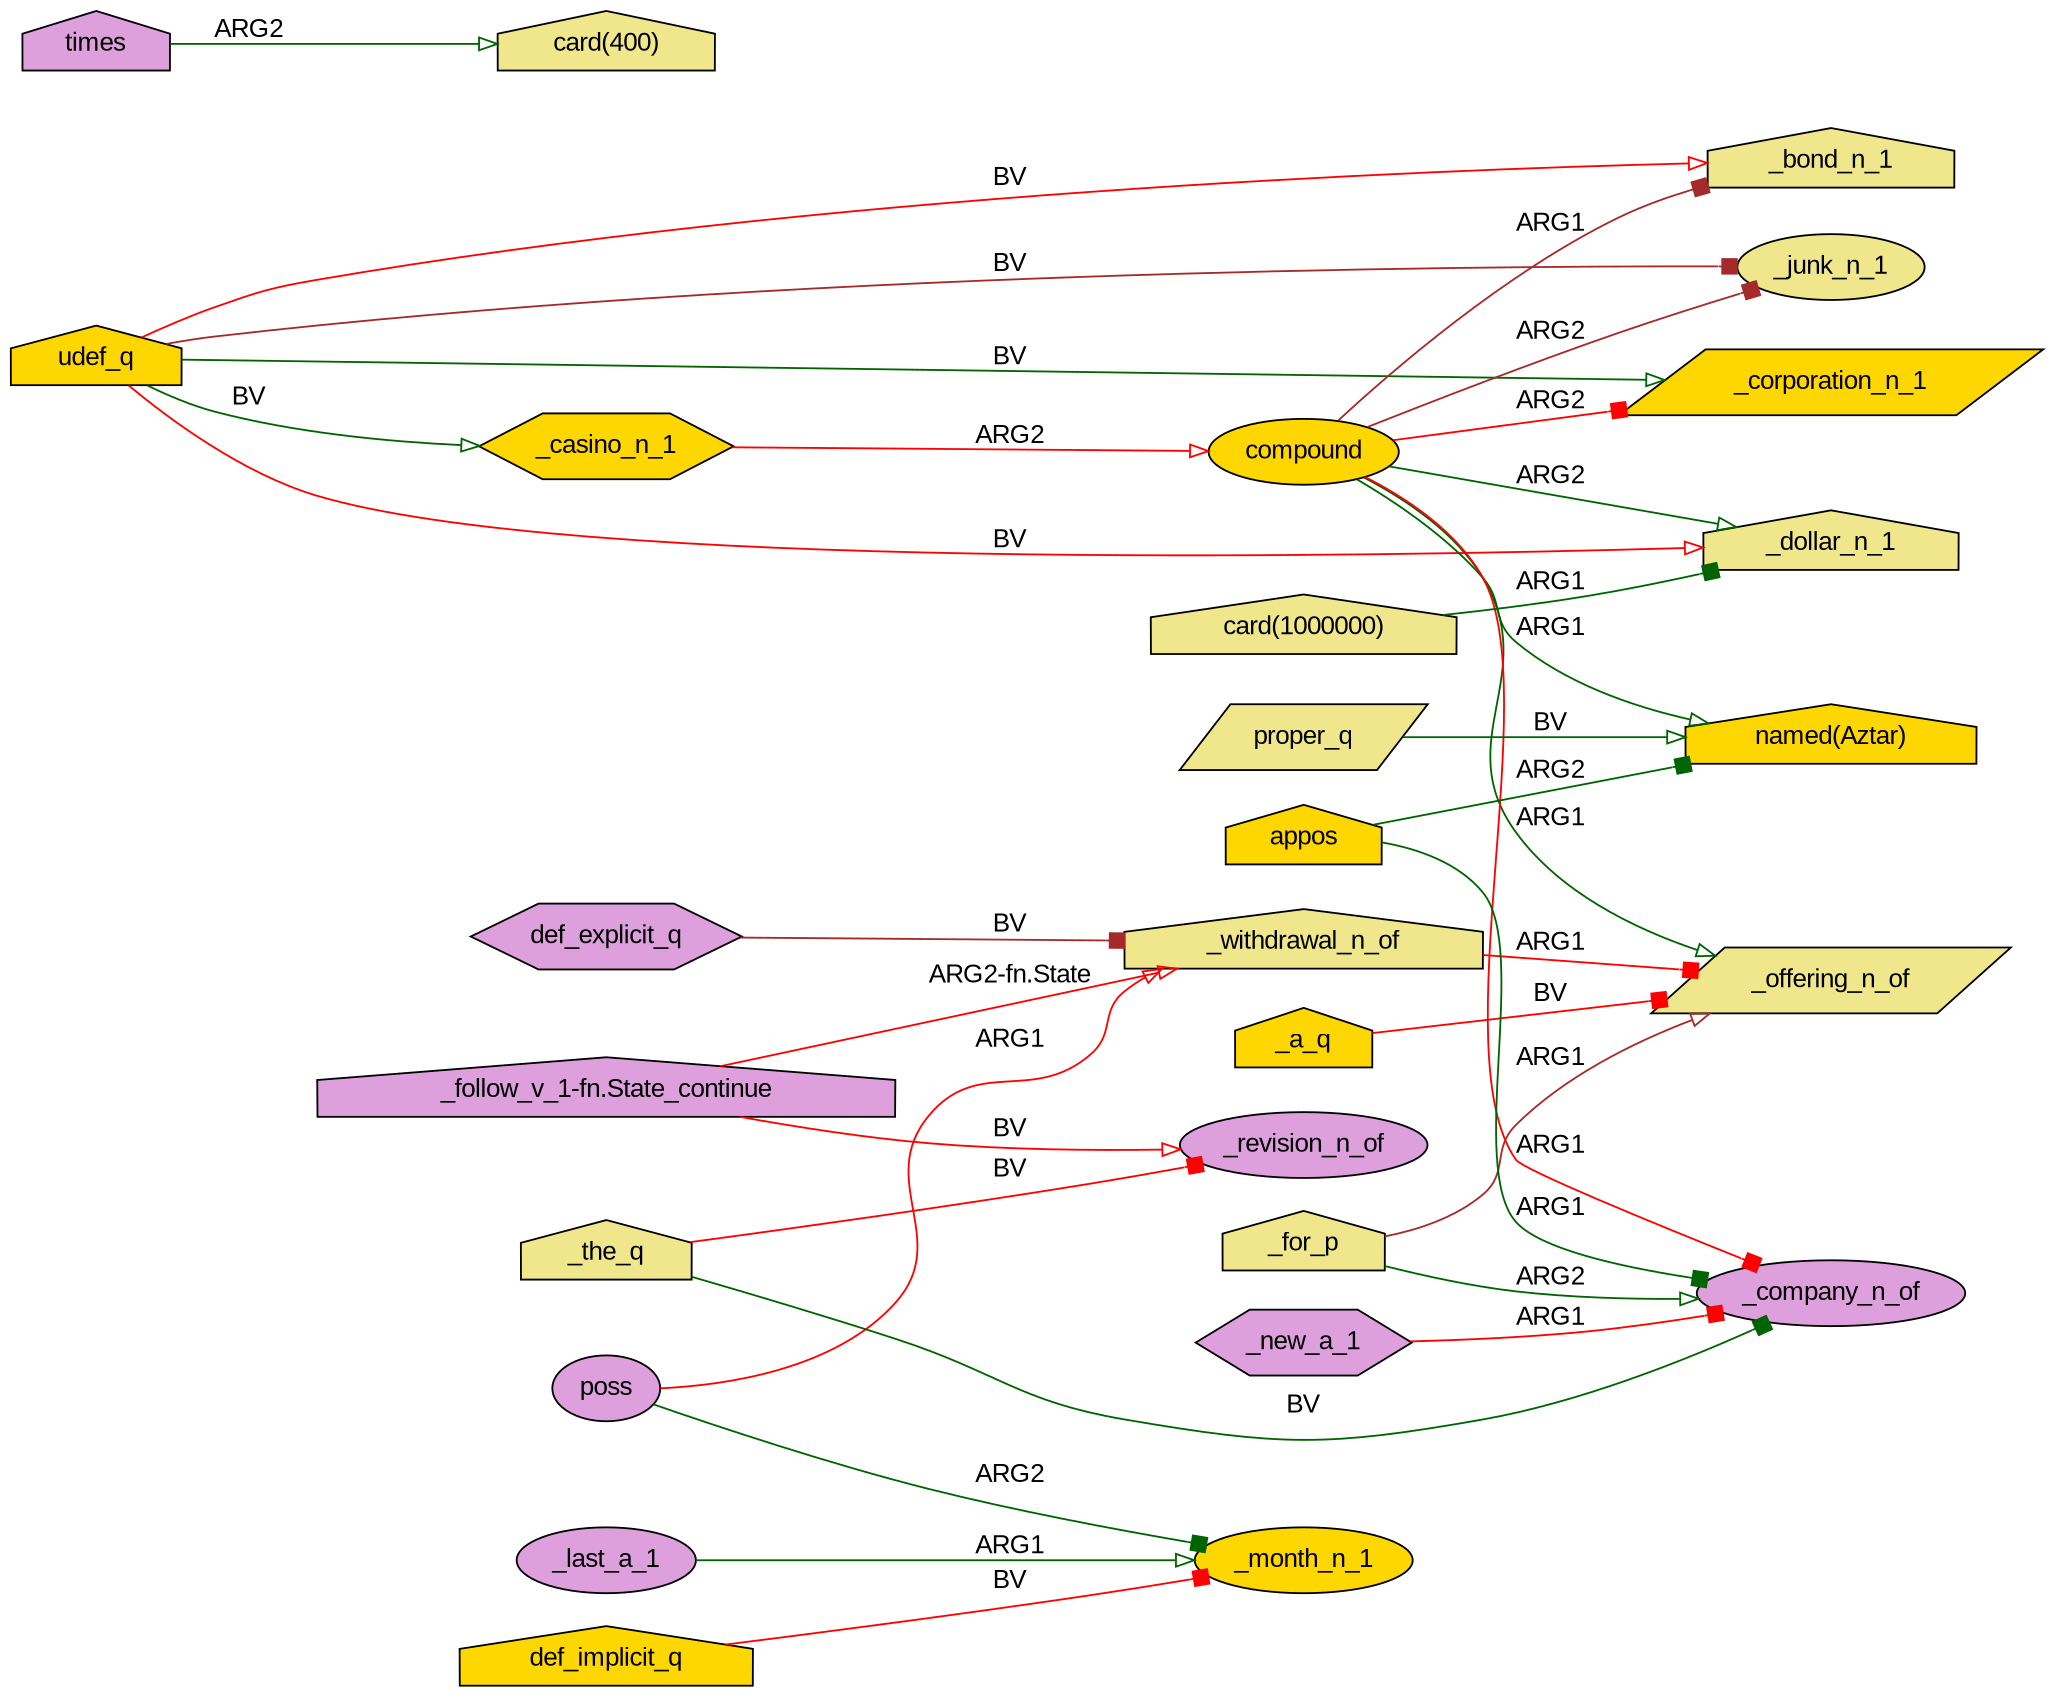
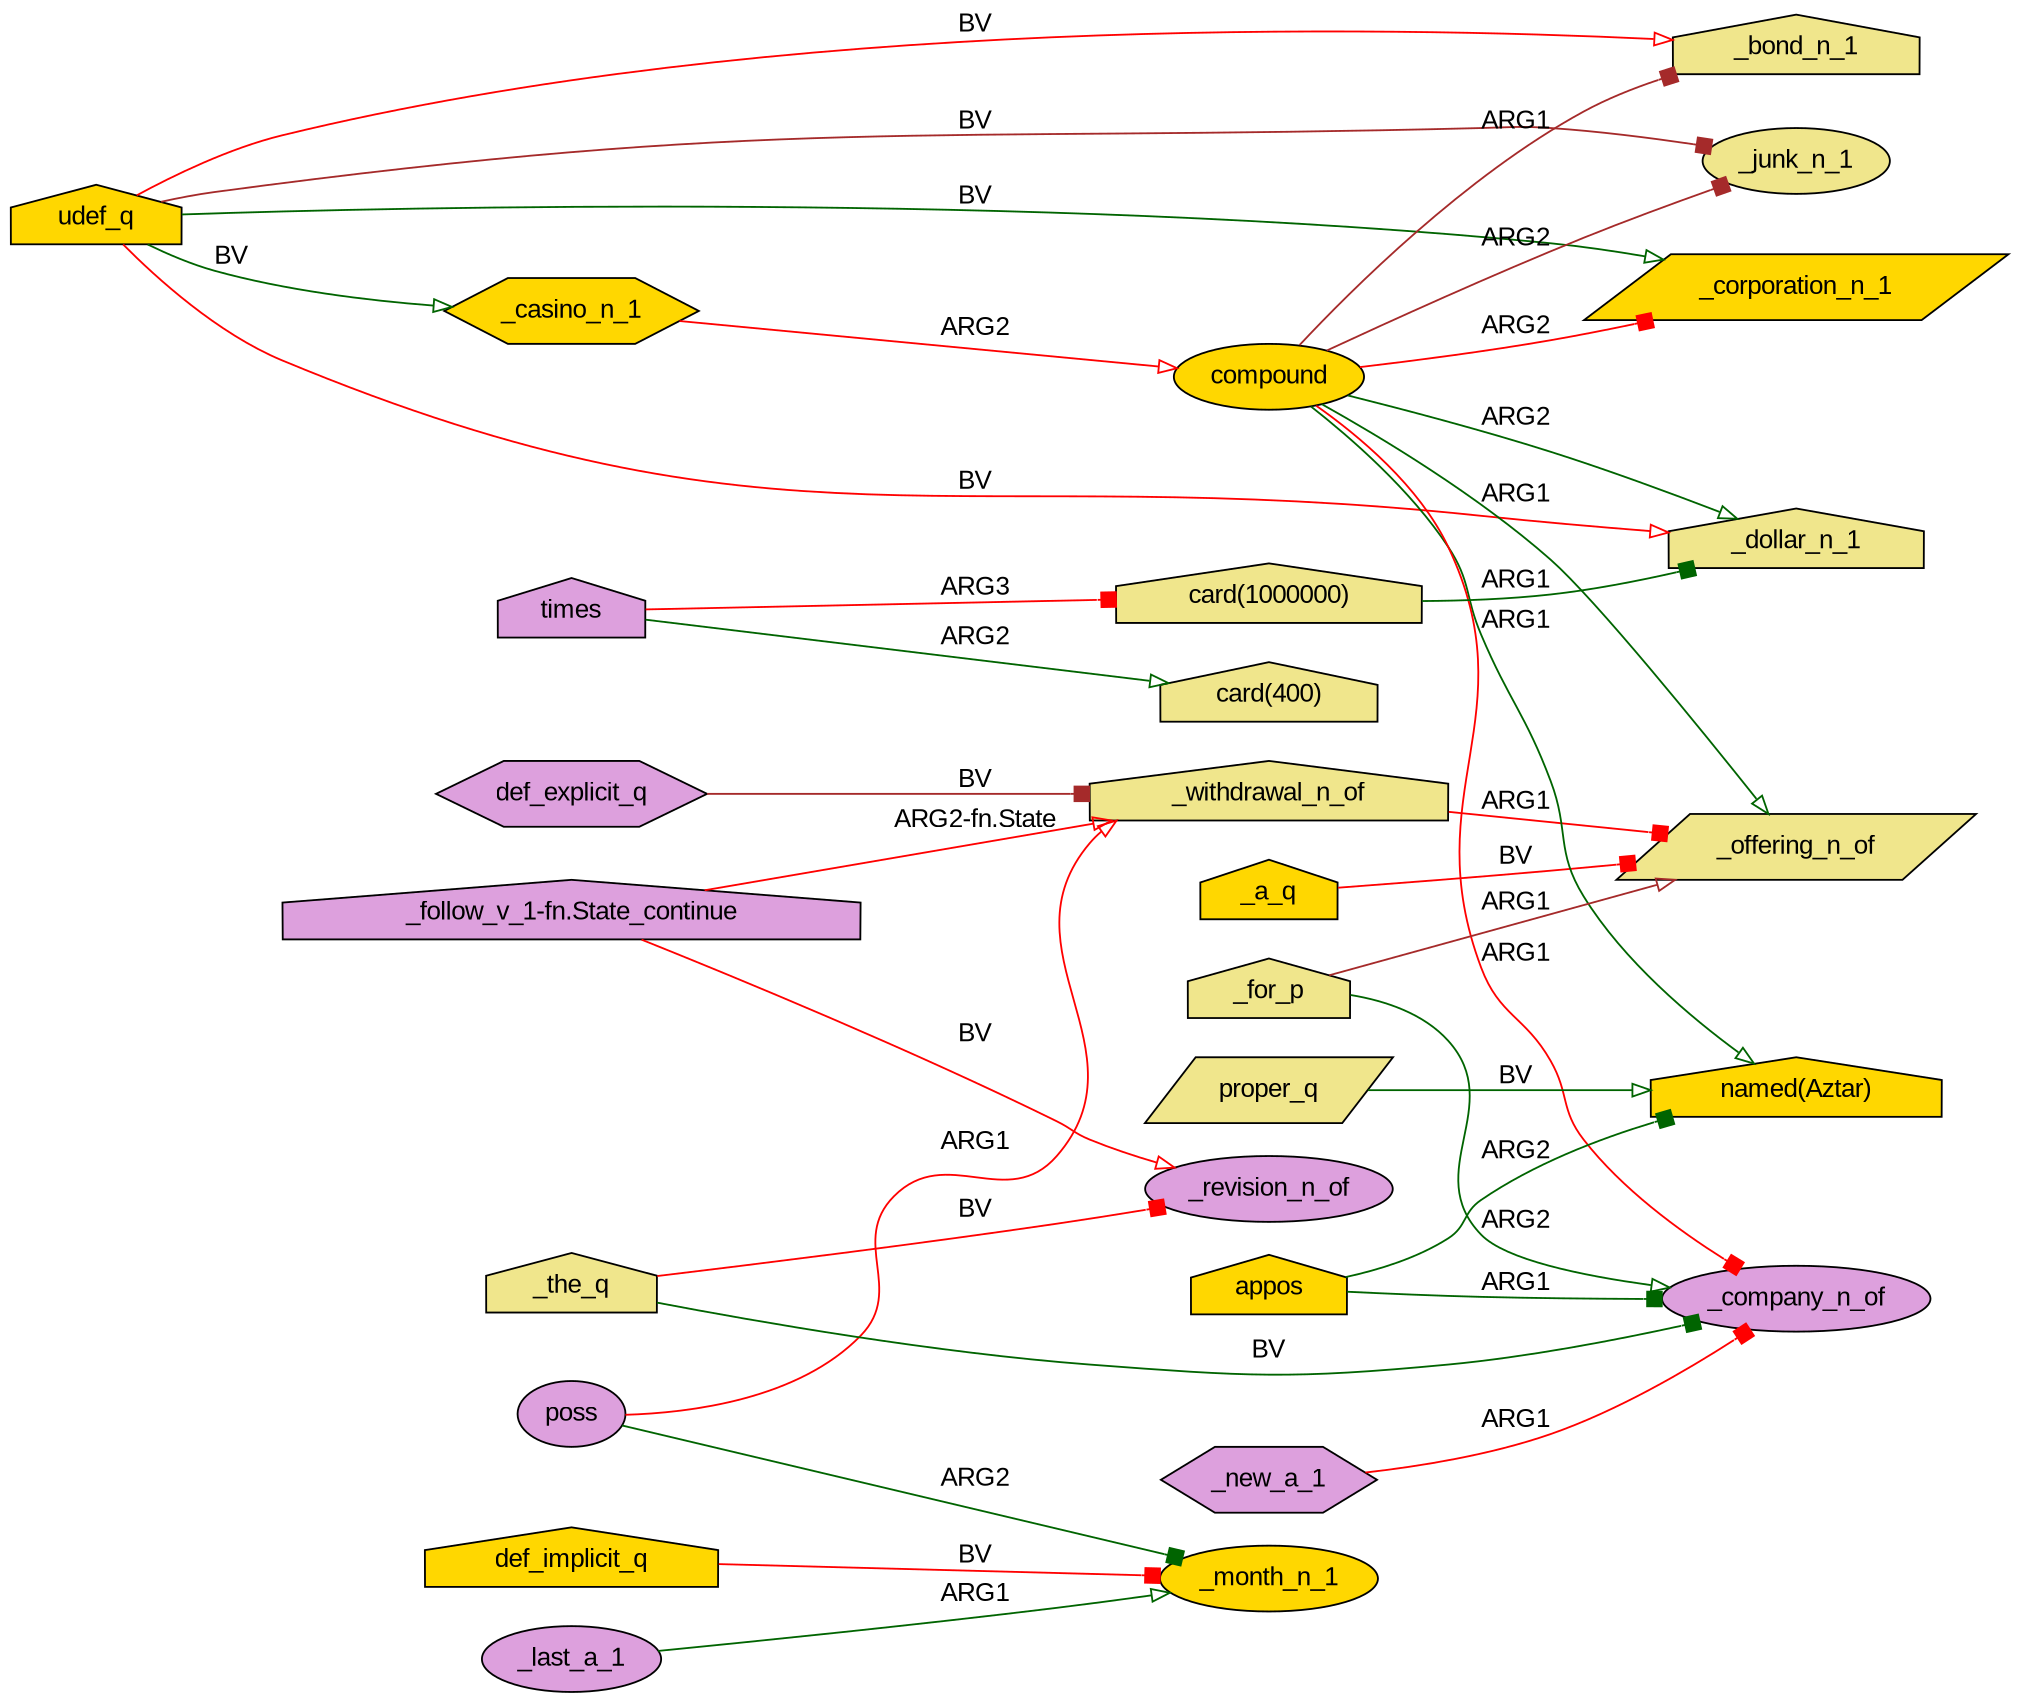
edge "times" -> "card(1000000)": added, label "ARG3"
